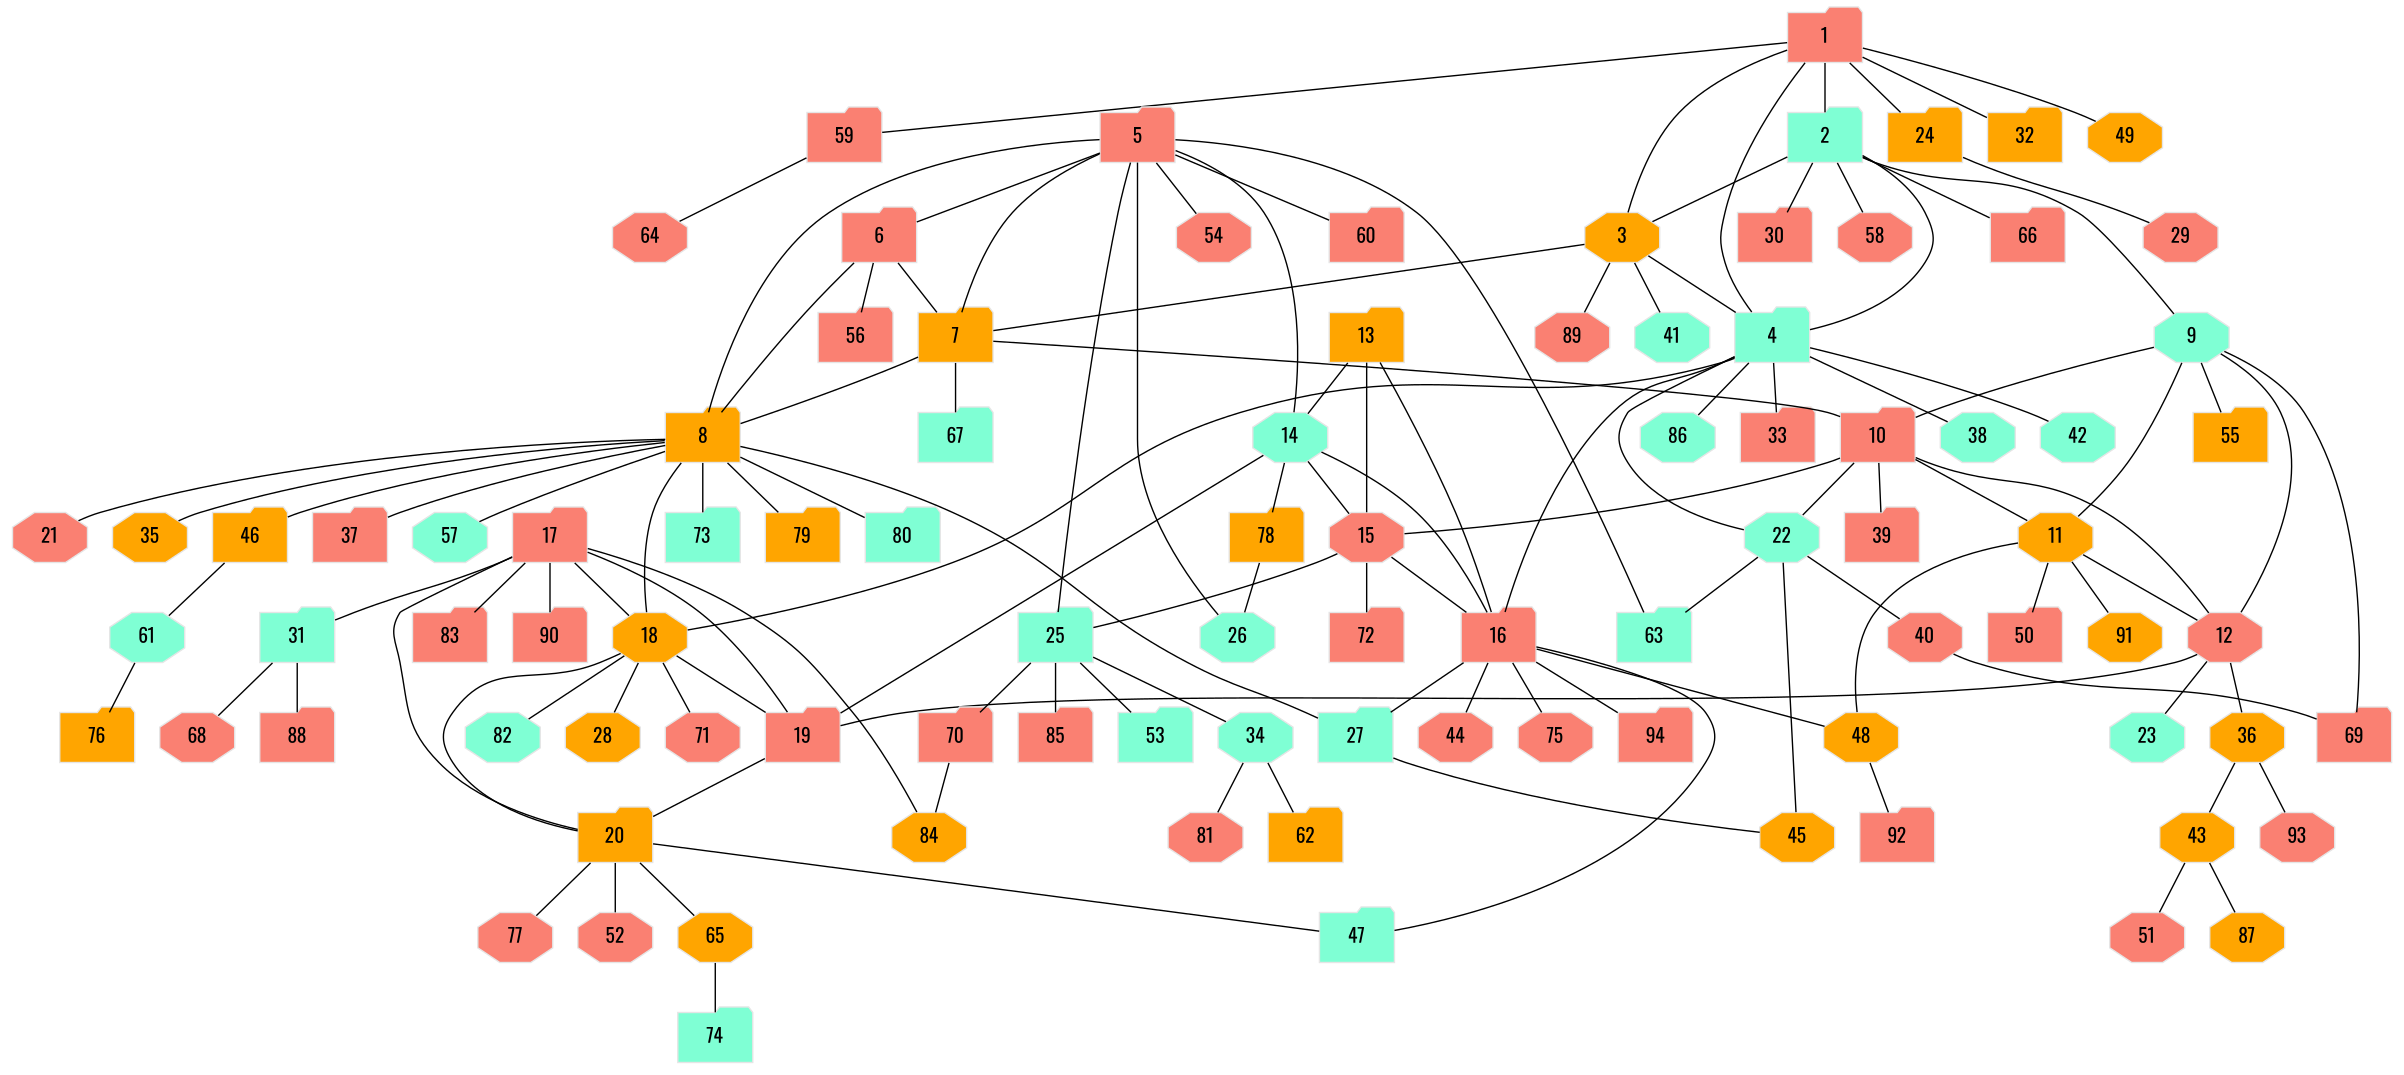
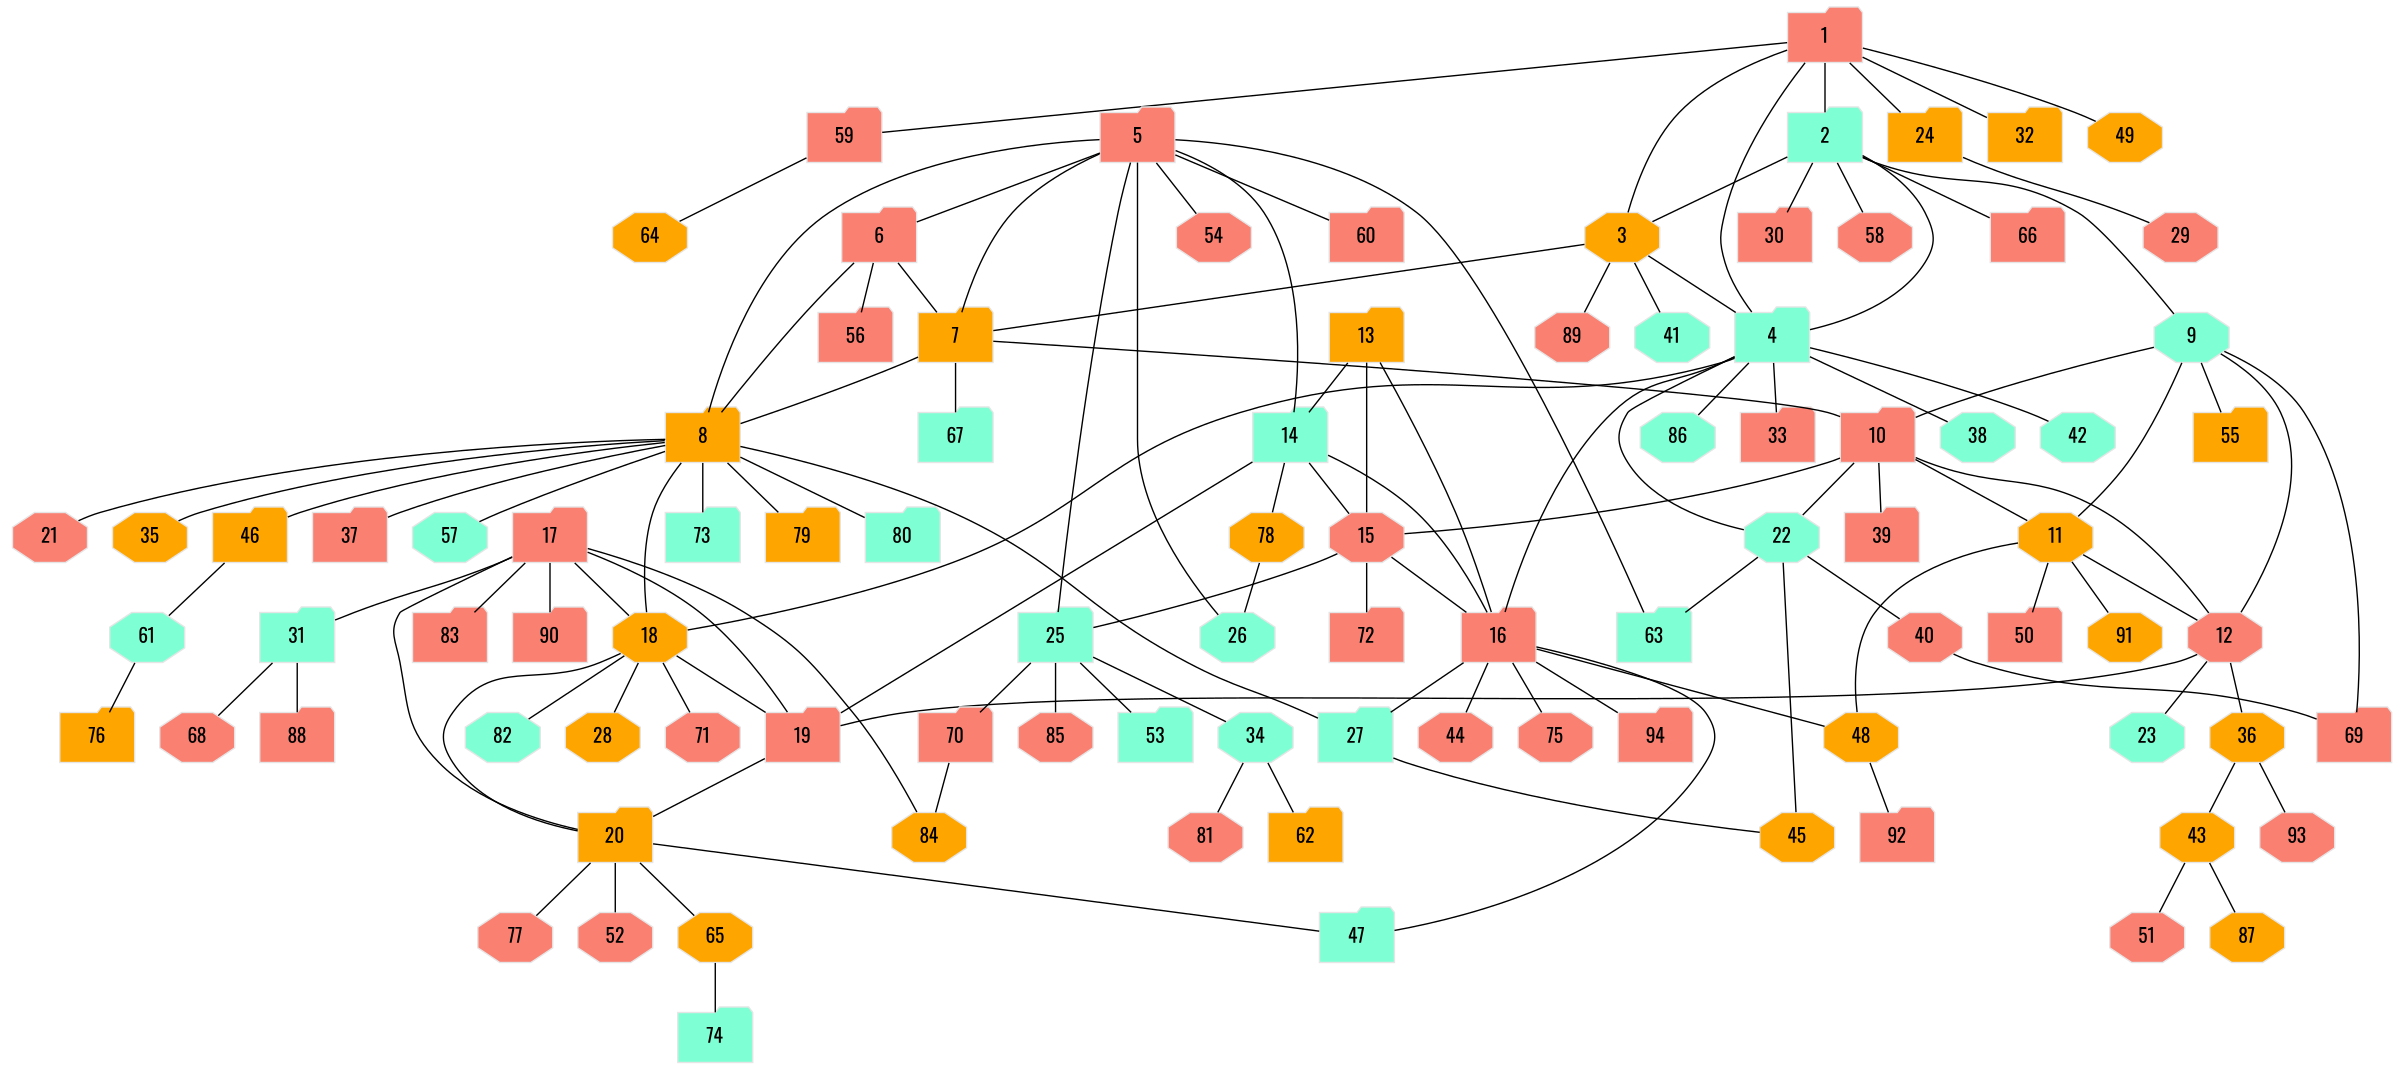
node "64": fillcolor salmon -> orange
node "14": shape octagon -> folder
node "78": shape folder -> octagon
node "85": shape folder -> octagon
